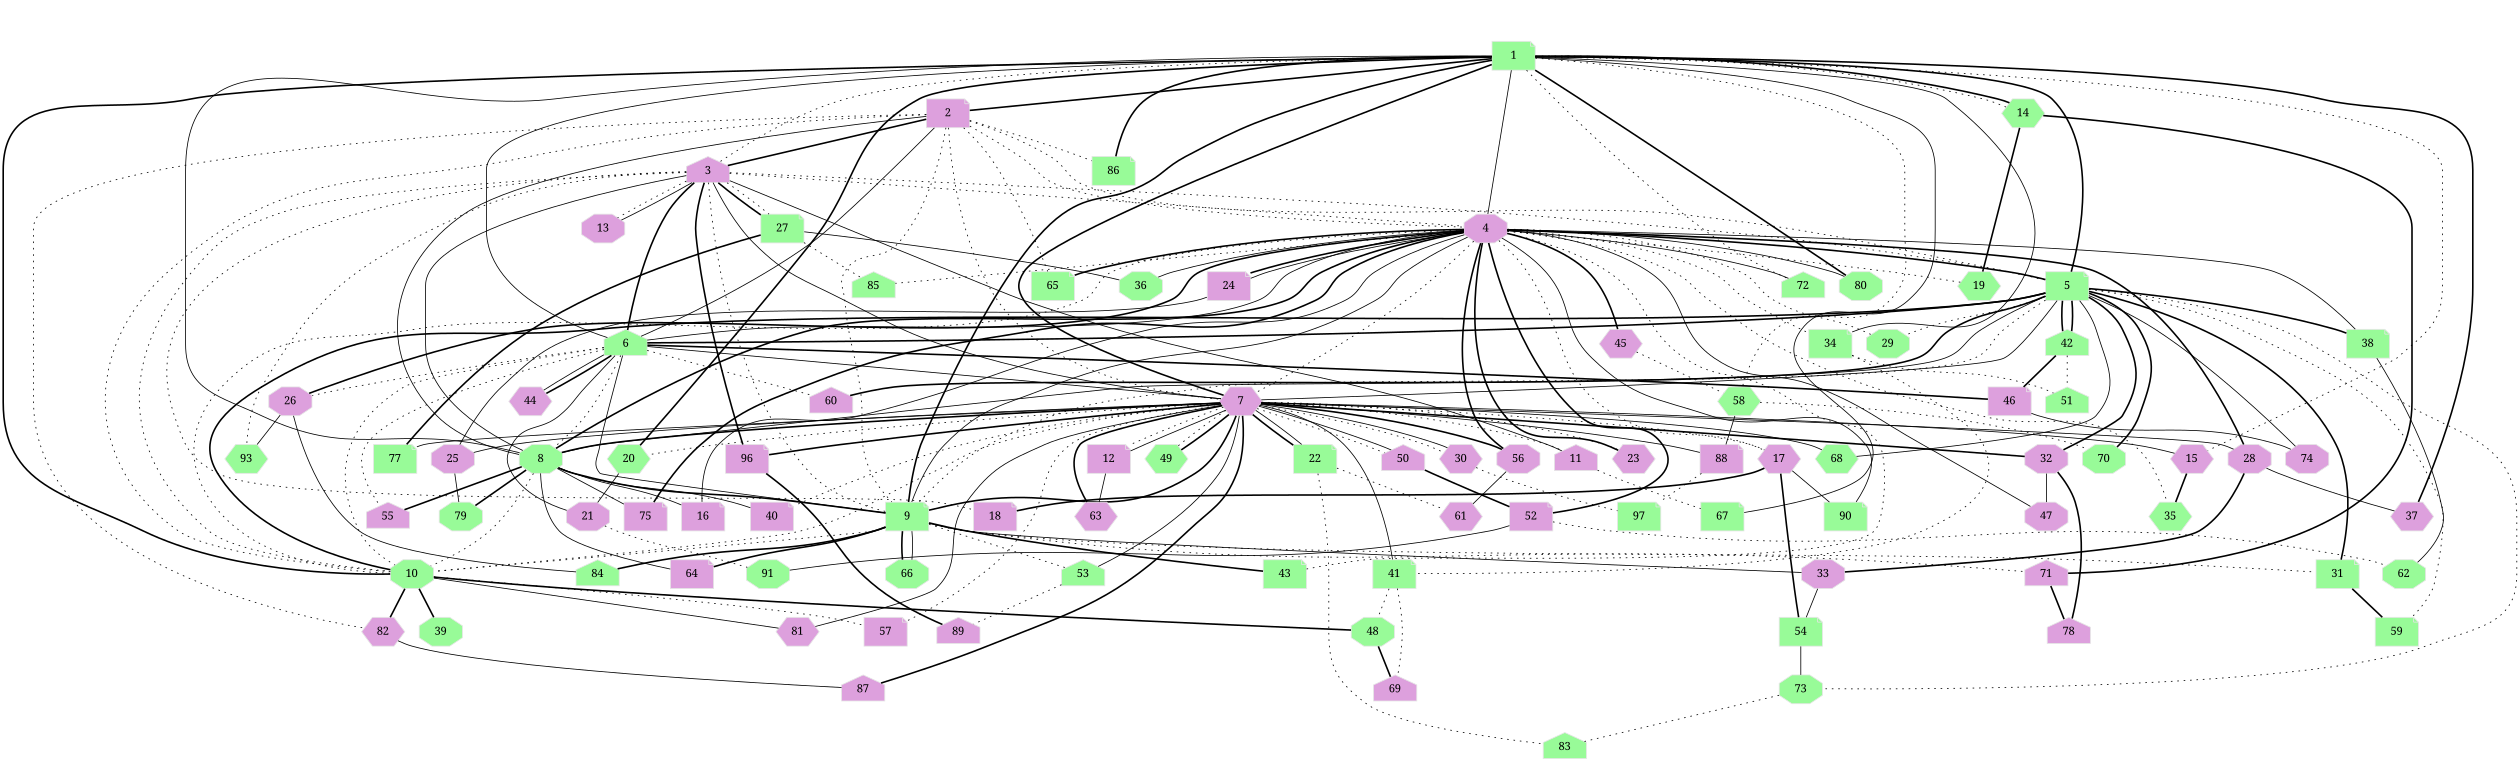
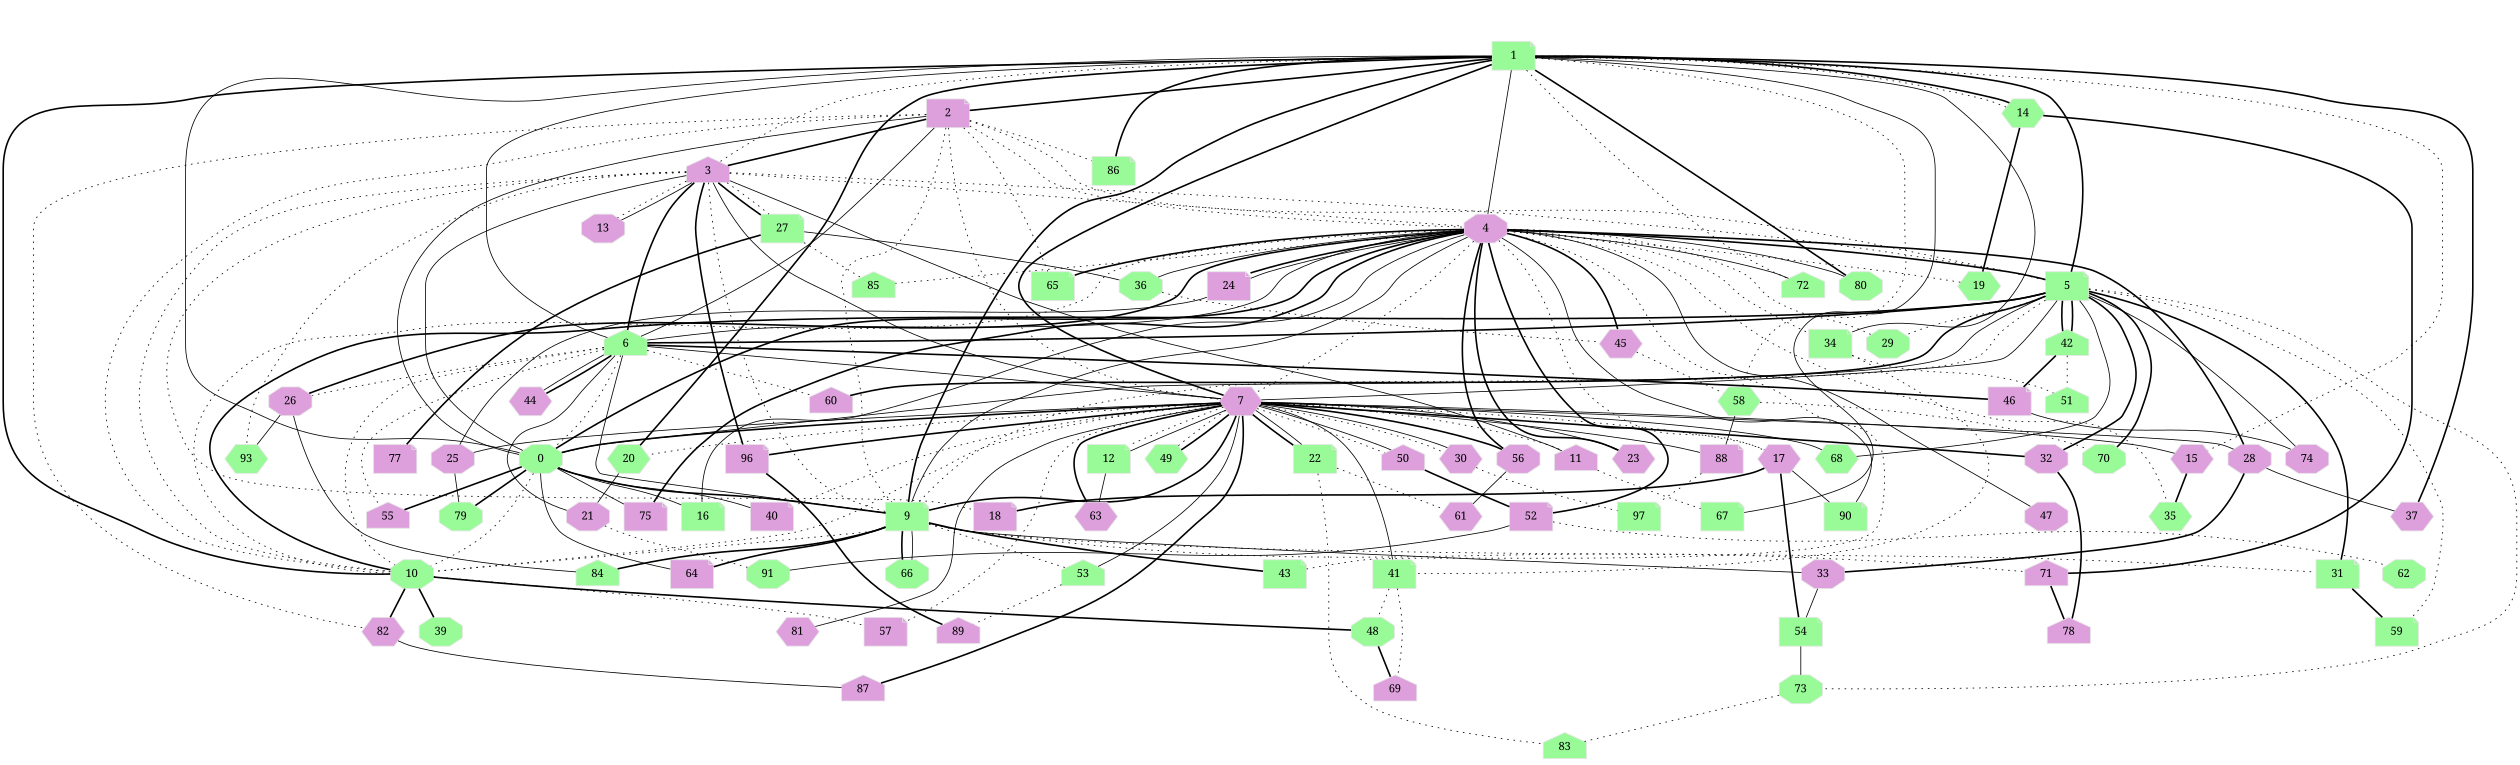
edge "36" -- "45": added
node "38": removed
edge "7" -- "23": style dotted -> solid
edge "7" -- "77": removed
node "77": fillcolor palegreen -> plum
node "8": label "8" -> "0"
node "12": fillcolor plum -> palegreen
edge "32" -- "47": removed
node "16": fillcolor plum -> palegreen
edge "10" -- "81": removed
